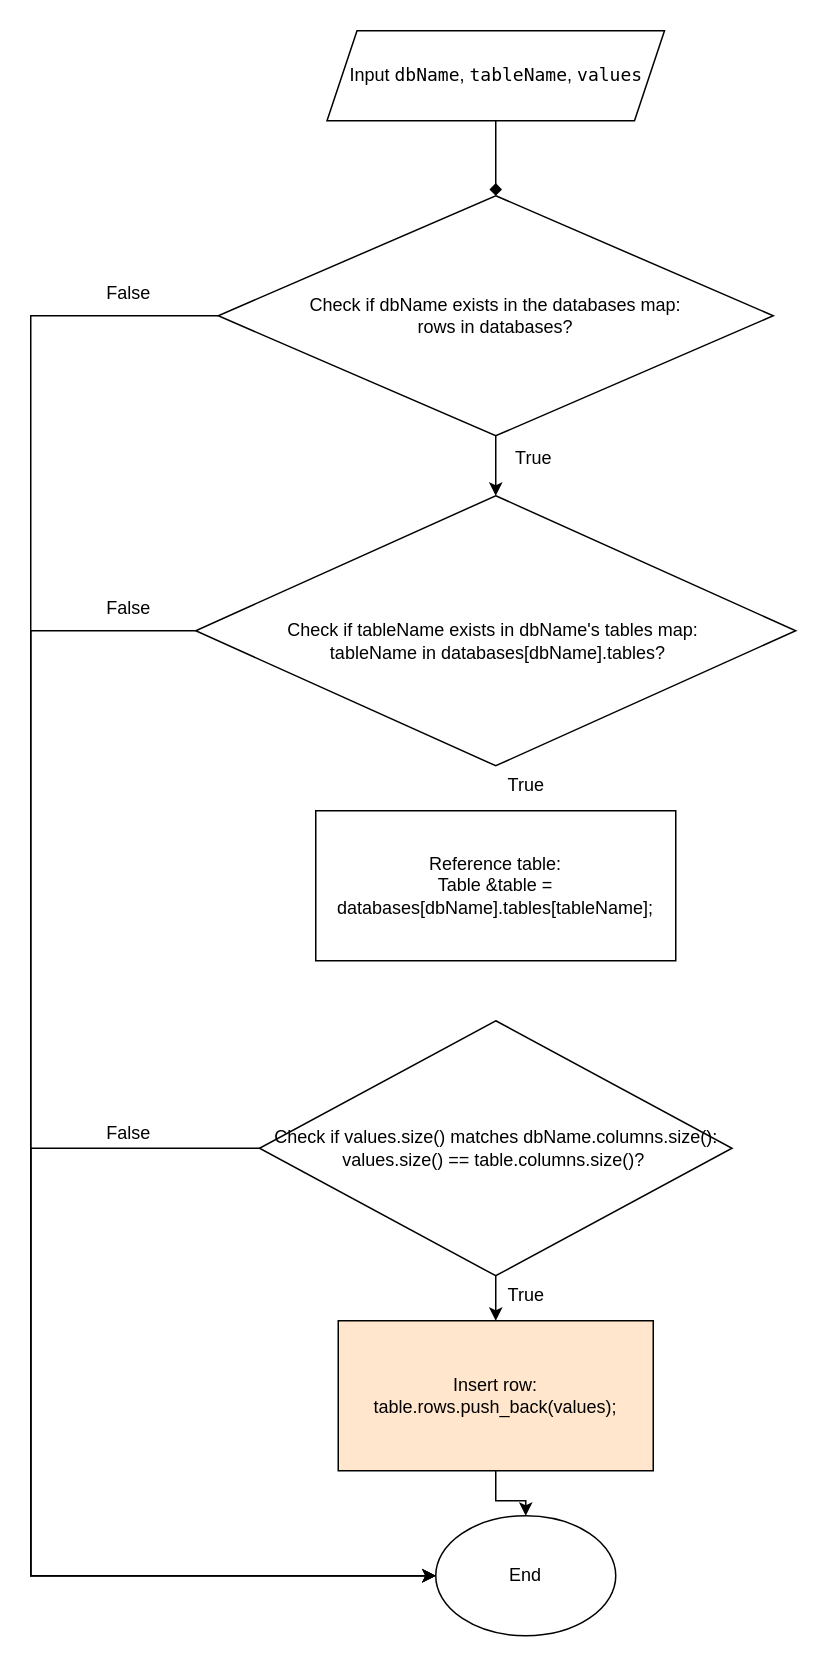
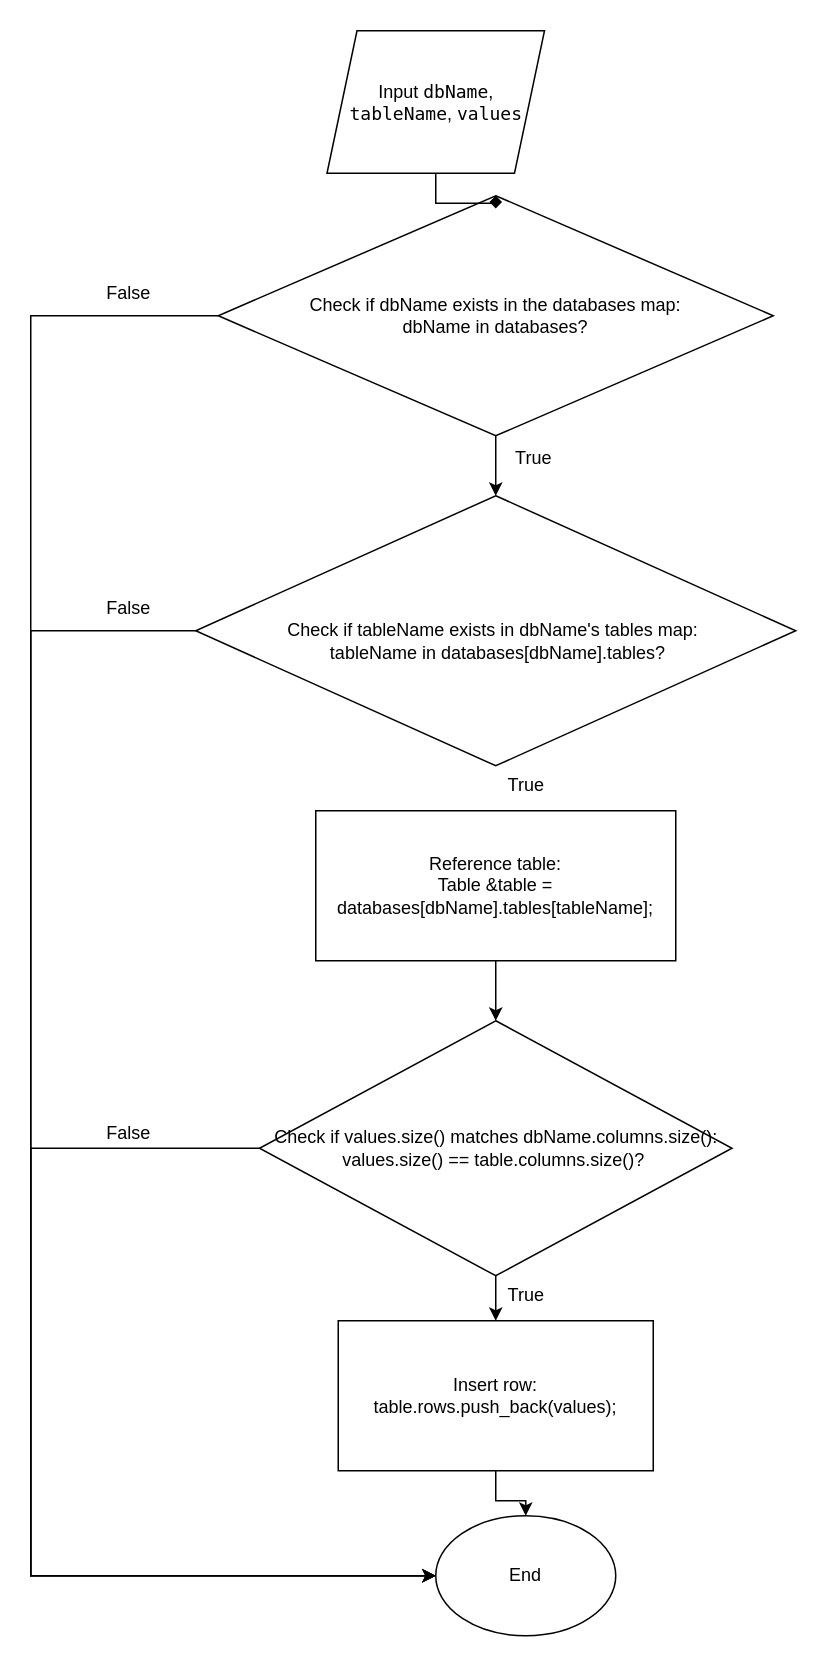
node "Input dbName, tableName, values": size 338x90 -> 218x143
node "Check if dbName exists in the databases map: rows in databases?": label "Check if dbName exists in the databases map: rows in databases?" -> "Check if dbName exists in the databases map: dbName in databases?"
edge "Reference table: Table &table = databases[dbName].tables[tableName];" -> "Check if values.size() matches dbName.columns.size(): values.size() == table.columns.size()?": added
node "Insert row: table.rows.push_back(values);": fillcolor #ffe6cc -> #ffffff
